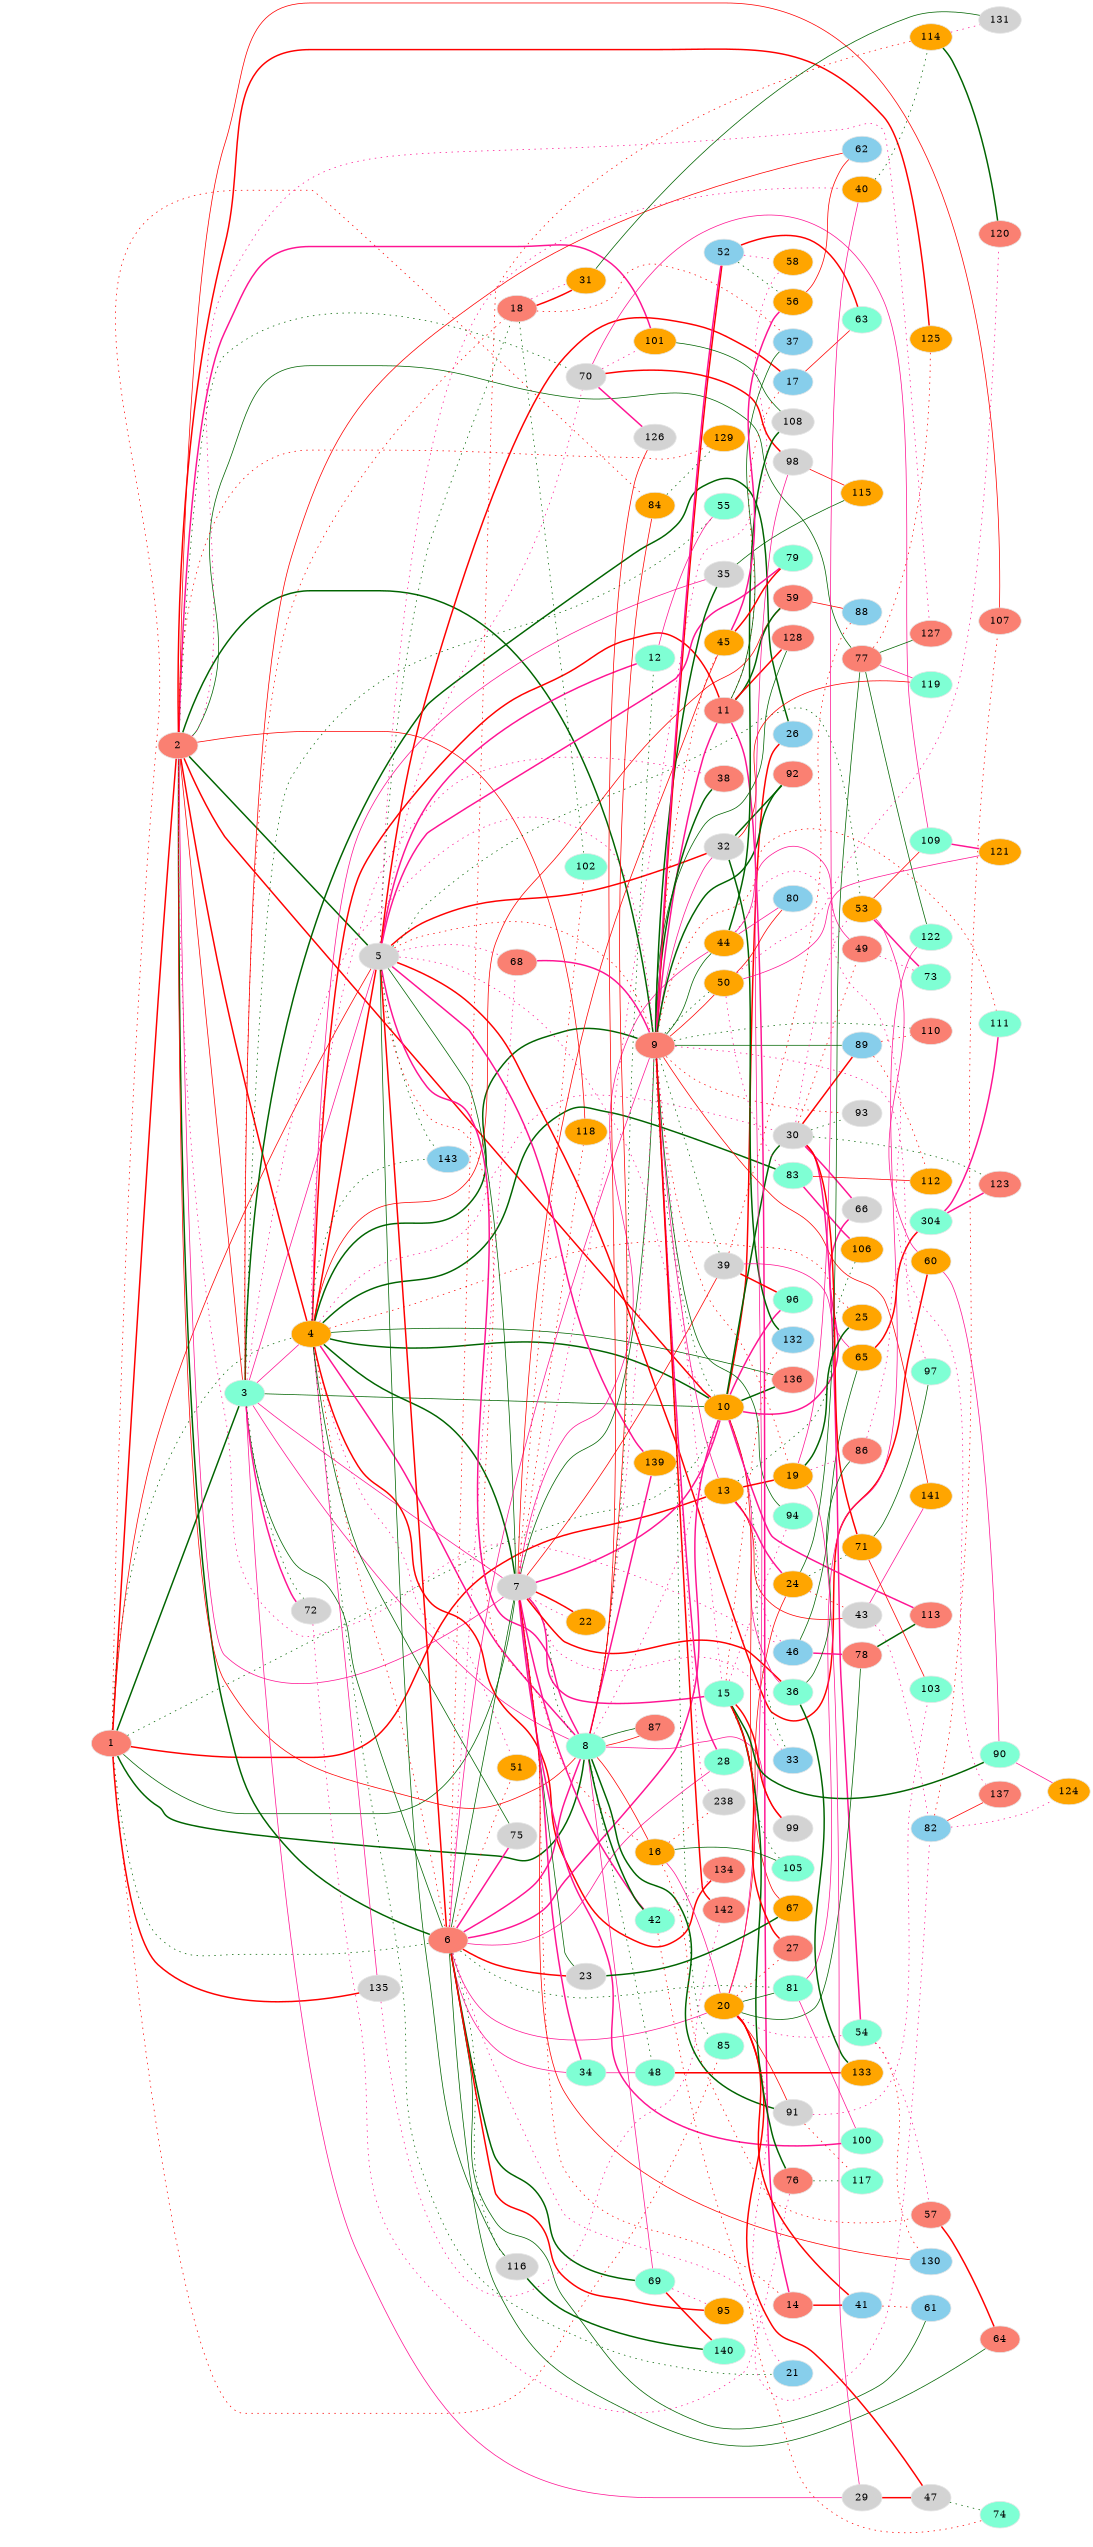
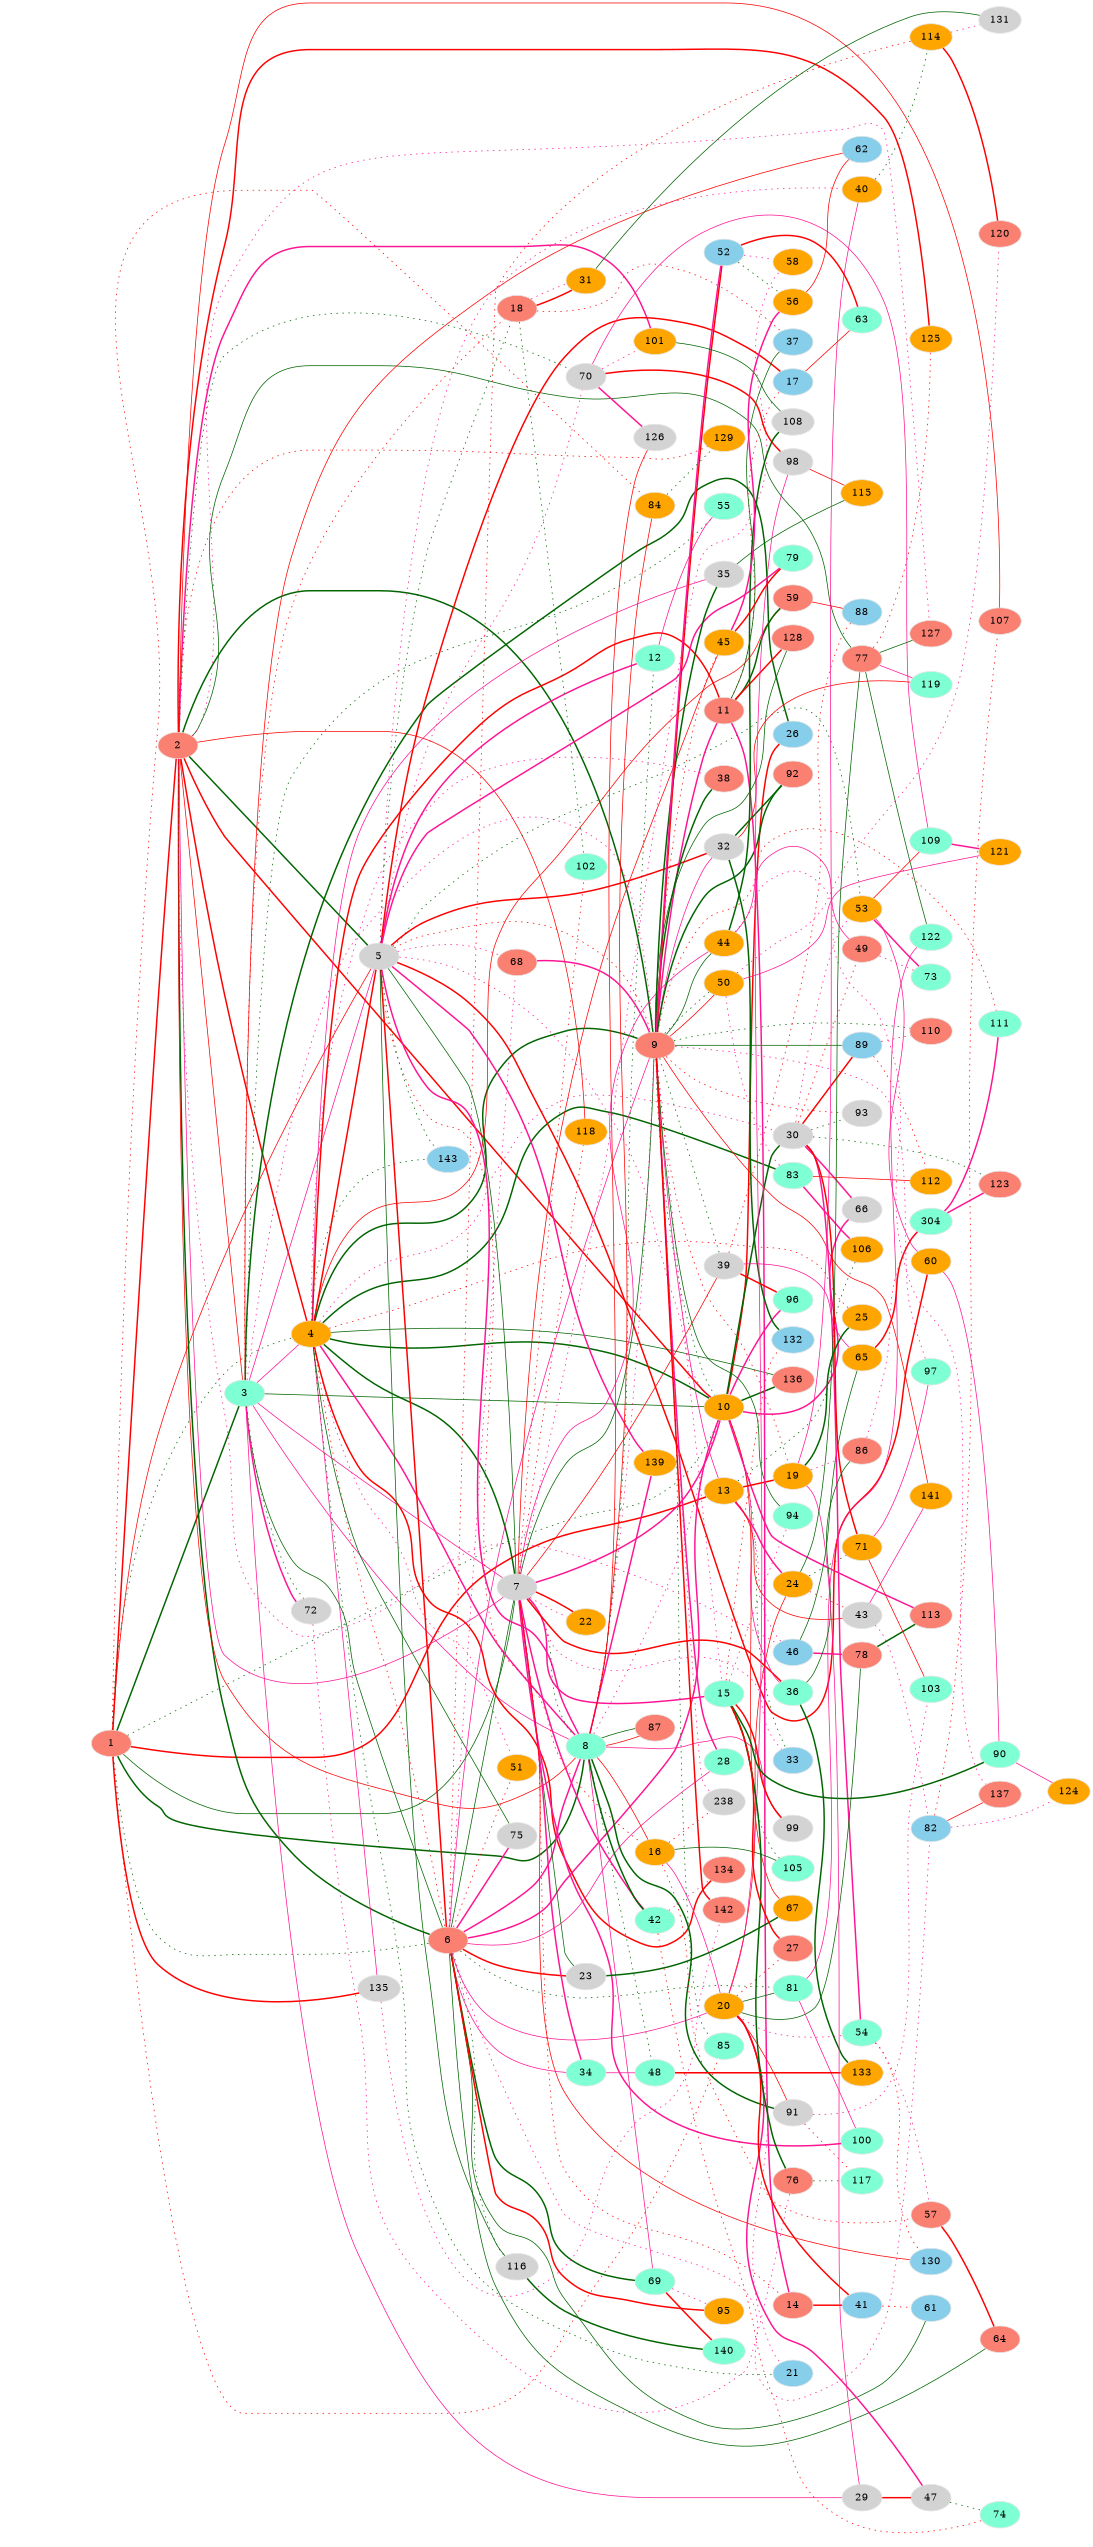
edge "114" -- "120": color darkgreen -> red
node "80": removed
edge "97" -- "71": color darkgreen -> deeppink
edge "20" -- "47": color red -> deeppink
